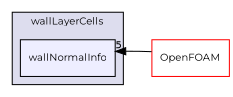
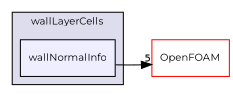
edge "OpenFOAM" -> "wallNormalInfo": reversed
